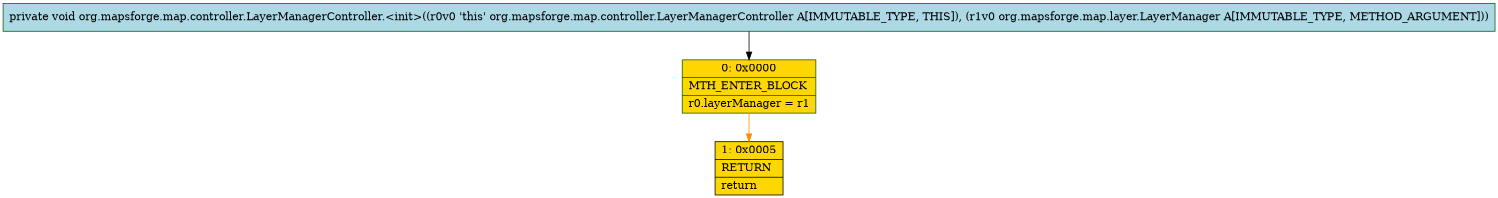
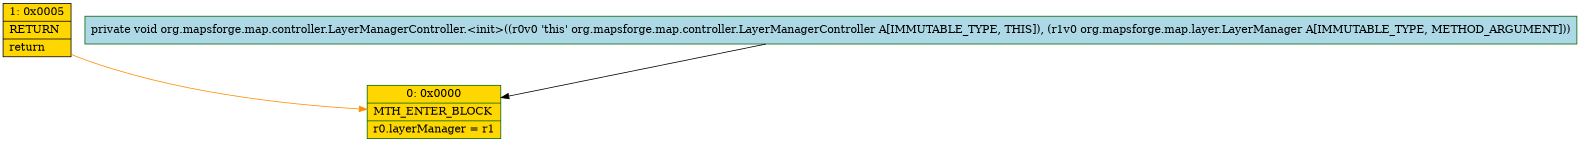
edge "0: 0x0000" -> "1: 0x0005": reversed
